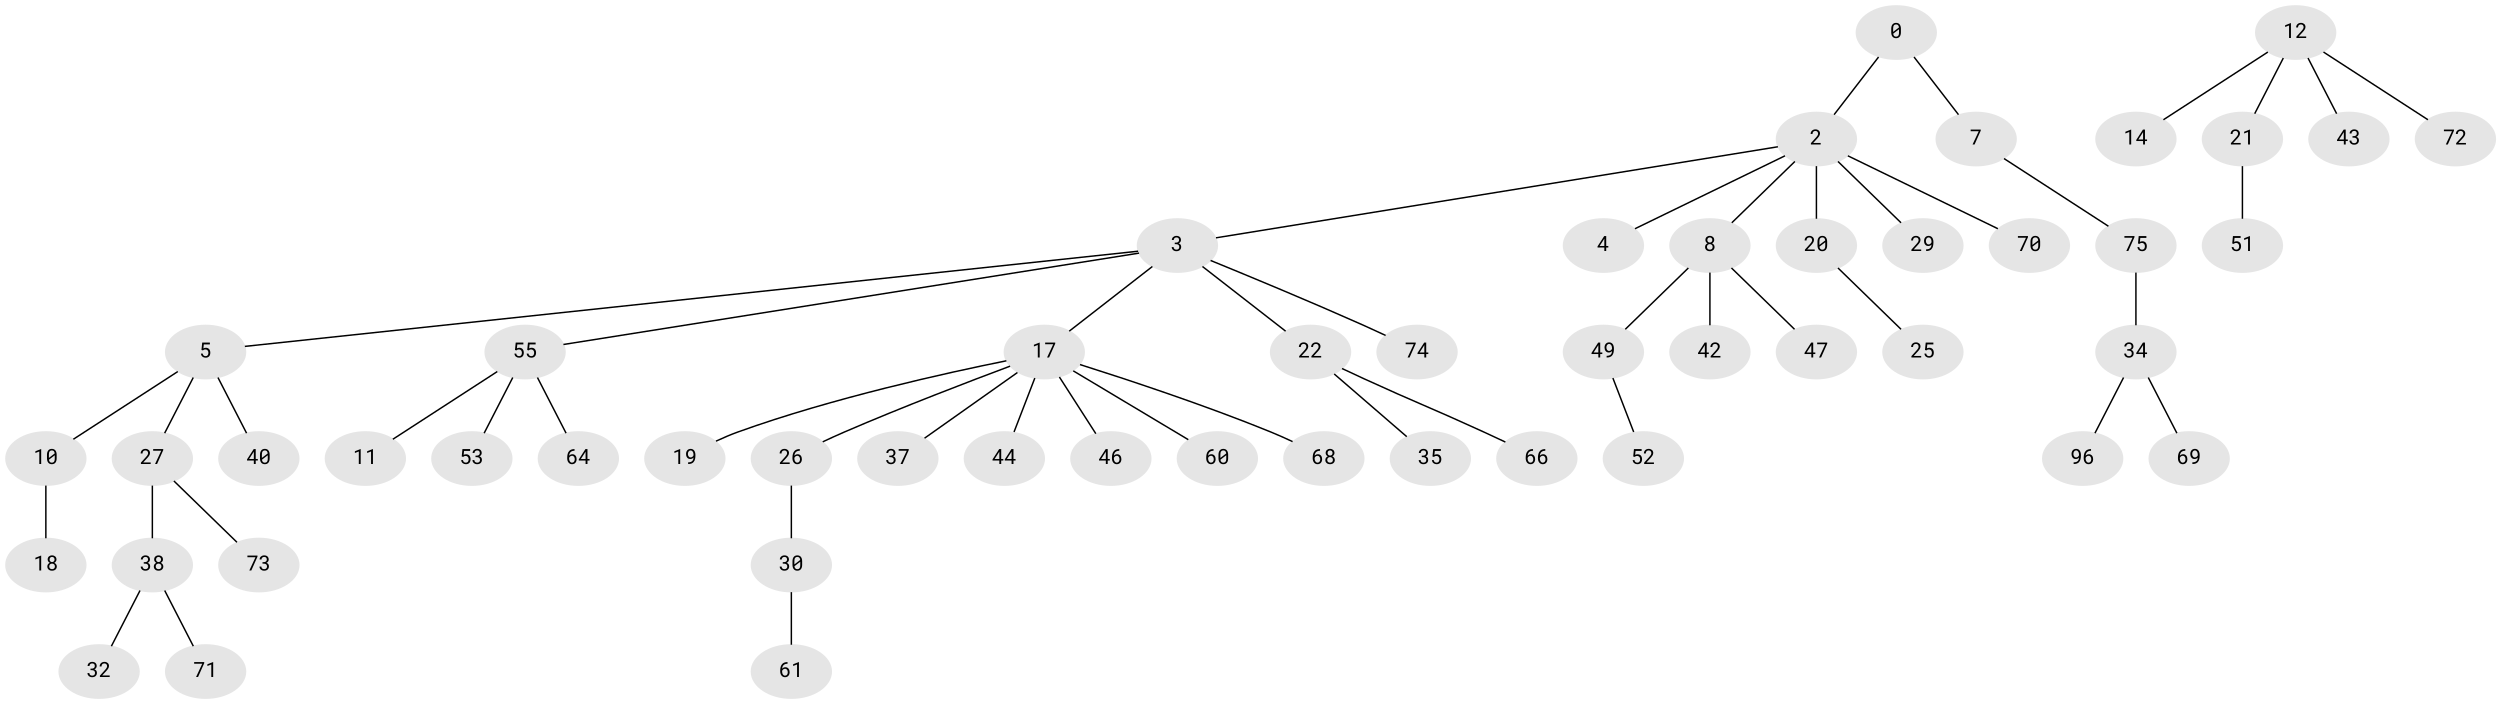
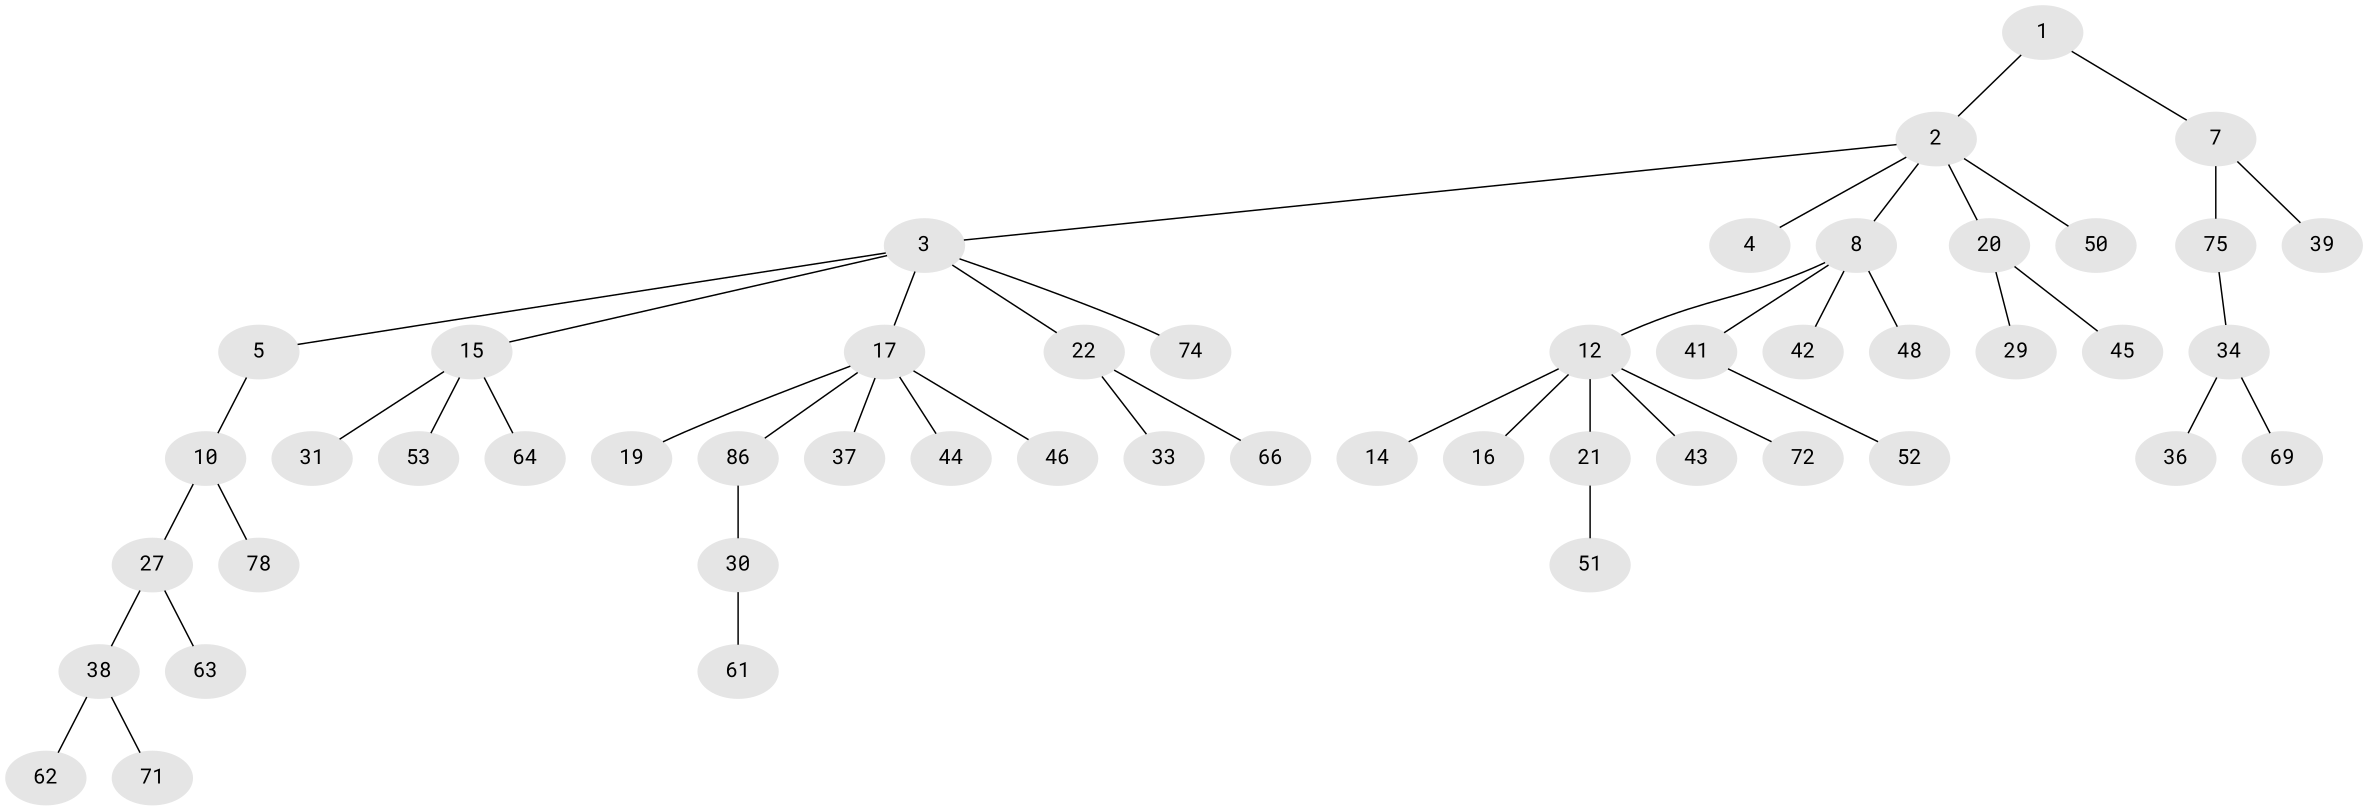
node "0": label "0" -> "1"
edge "2" -- "29": now "20" -- "29"
node "70": label "70" -> "50"
node "39": added
edge "8" -- "12": added
node "55": label "55" -> "15"
node "49": label "49" -> "41"
node "47": label "47" -> "48"
node "25": label "25" -> "45"
edge "5" -- "27": now "10" -- "27"
node "40": removed
node "11": label "11" -> "31"
node "26": label "26" -> "86"
node "60": removed
node "68": removed
node "35": label "35" -> "33"
node "16": added
node "96": label "96" -> "36"
node "18": label "18" -> "78"
node "73": label "73" -> "63"
node "32": label "32" -> "62"
